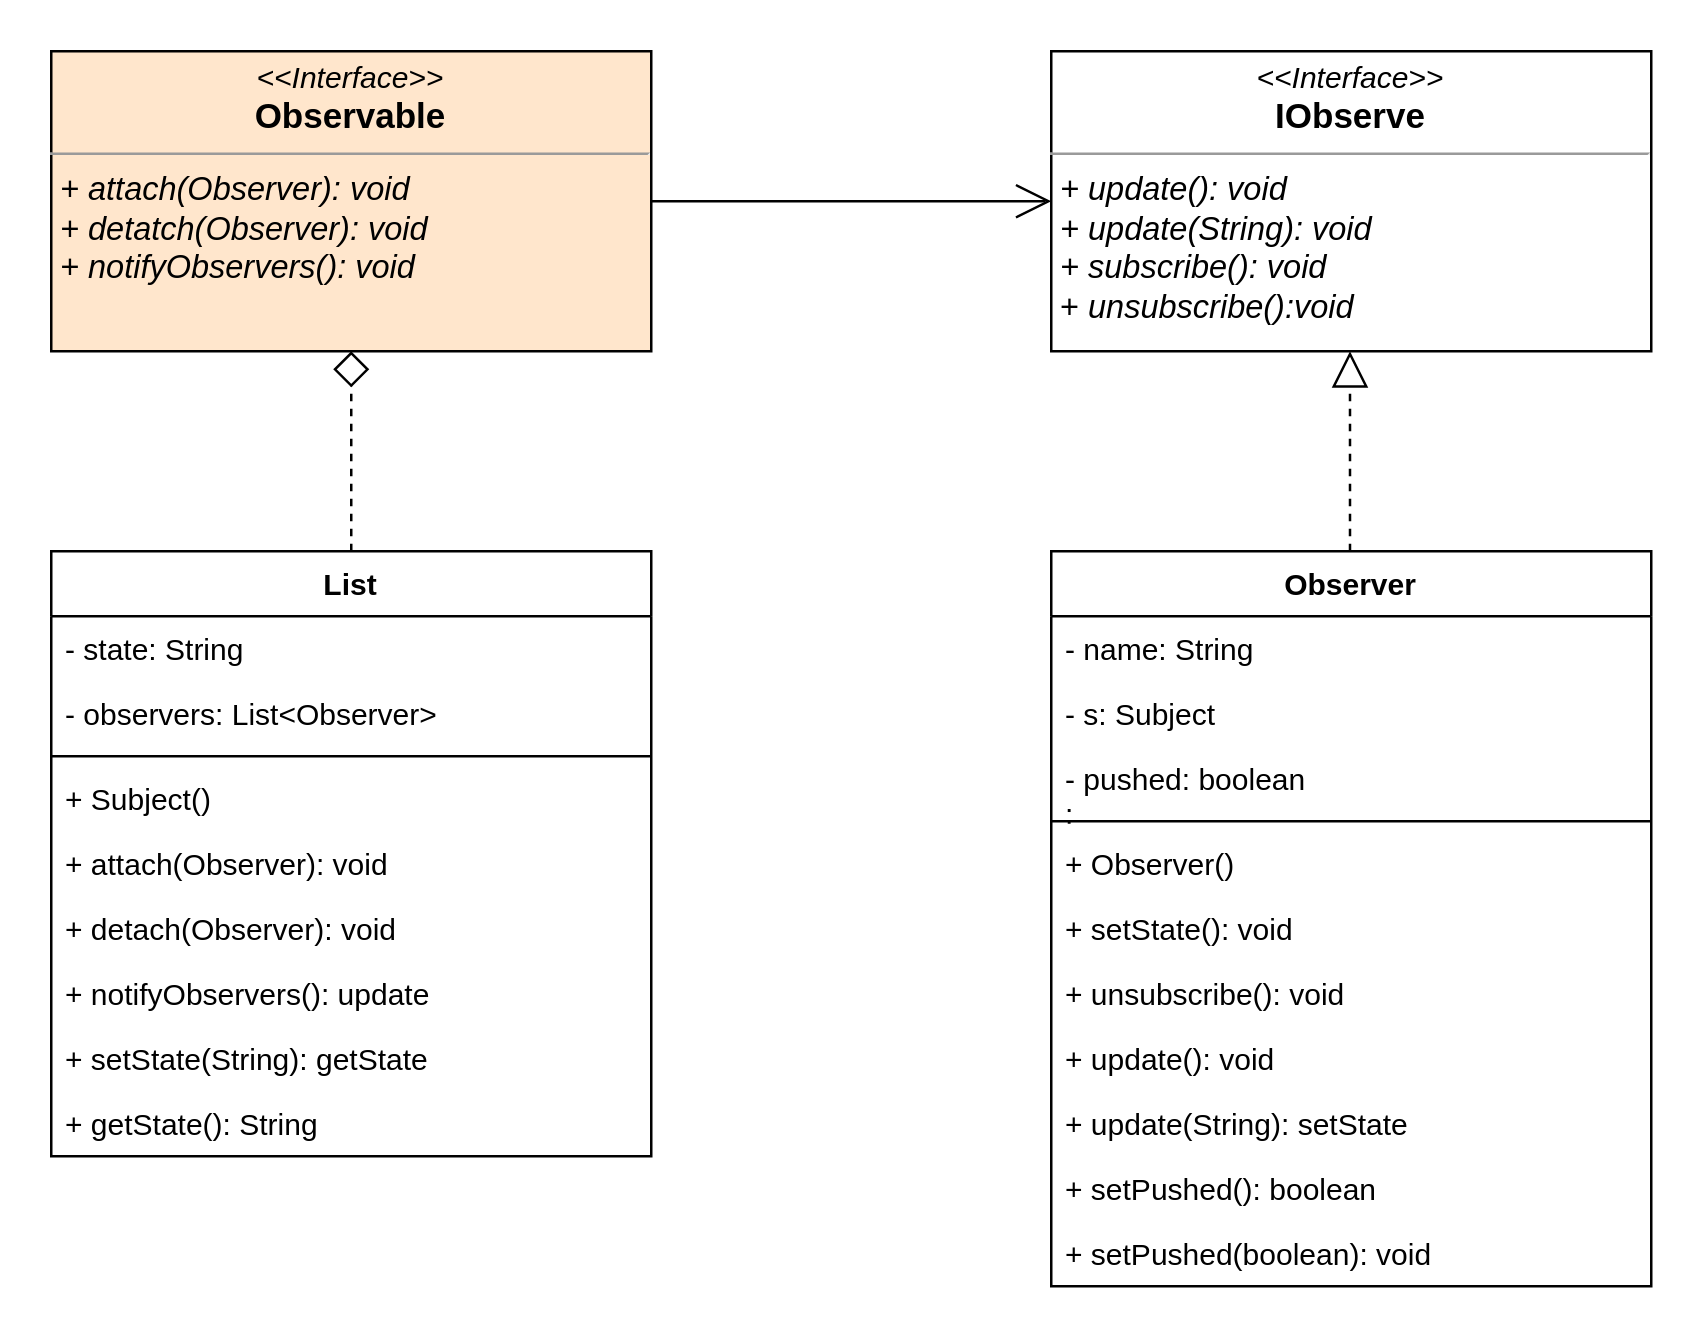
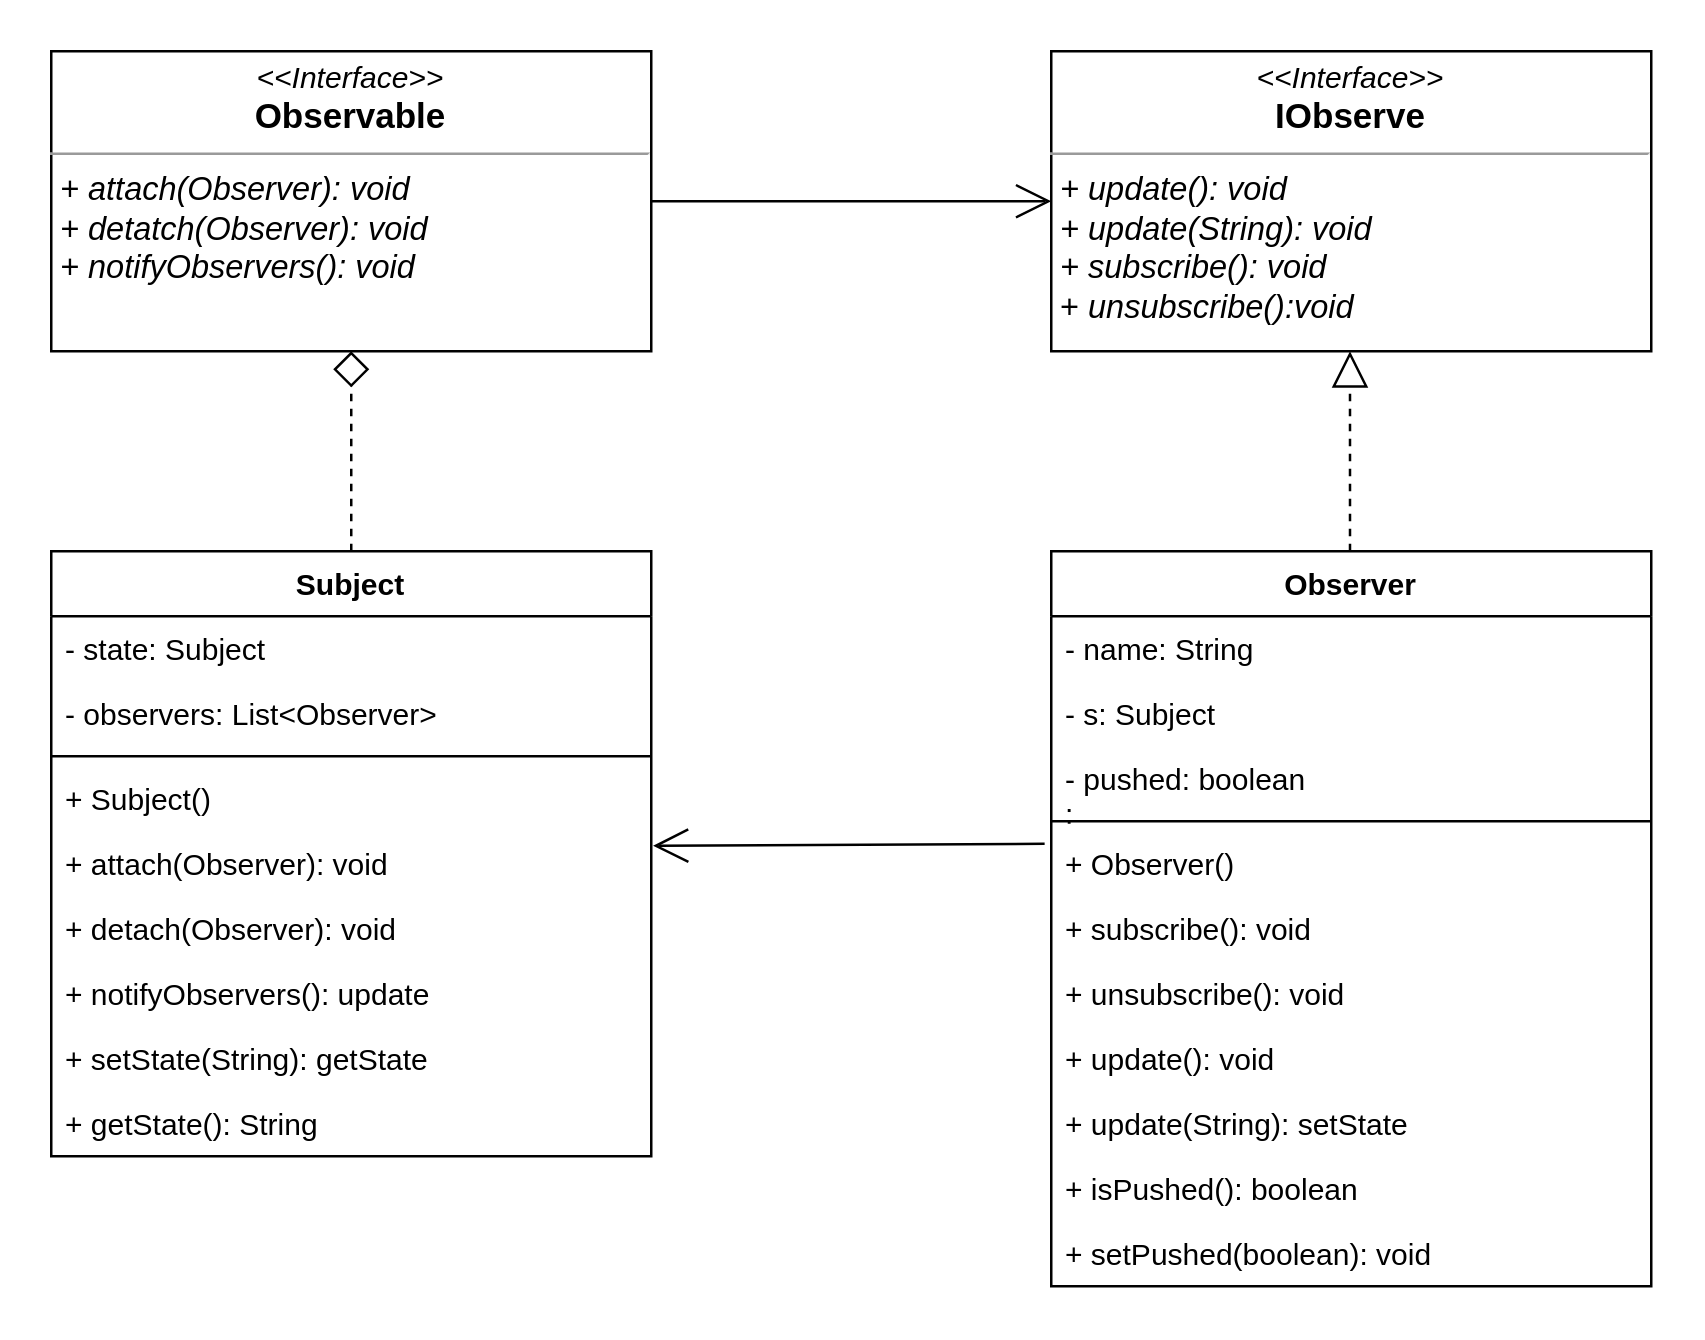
node "<<Interface>> Observable + attach(Observer): void + detatch(Observer): void + notifyObservers(): void": fillcolor #ffe6cc -> #ffffff
node "List": label "List" -> "Subject"
node "- state: String": label "- state: String" -> "- state: Subject"
edge "+ Observer()" -> "+ attach(Observer): void": added
node "+ setState(): void": label "+ setState(): void" -> "+ subscribe(): void"
node "+ setPushed(): boolean": label "+ setPushed(): boolean" -> "+ isPushed(): boolean"
